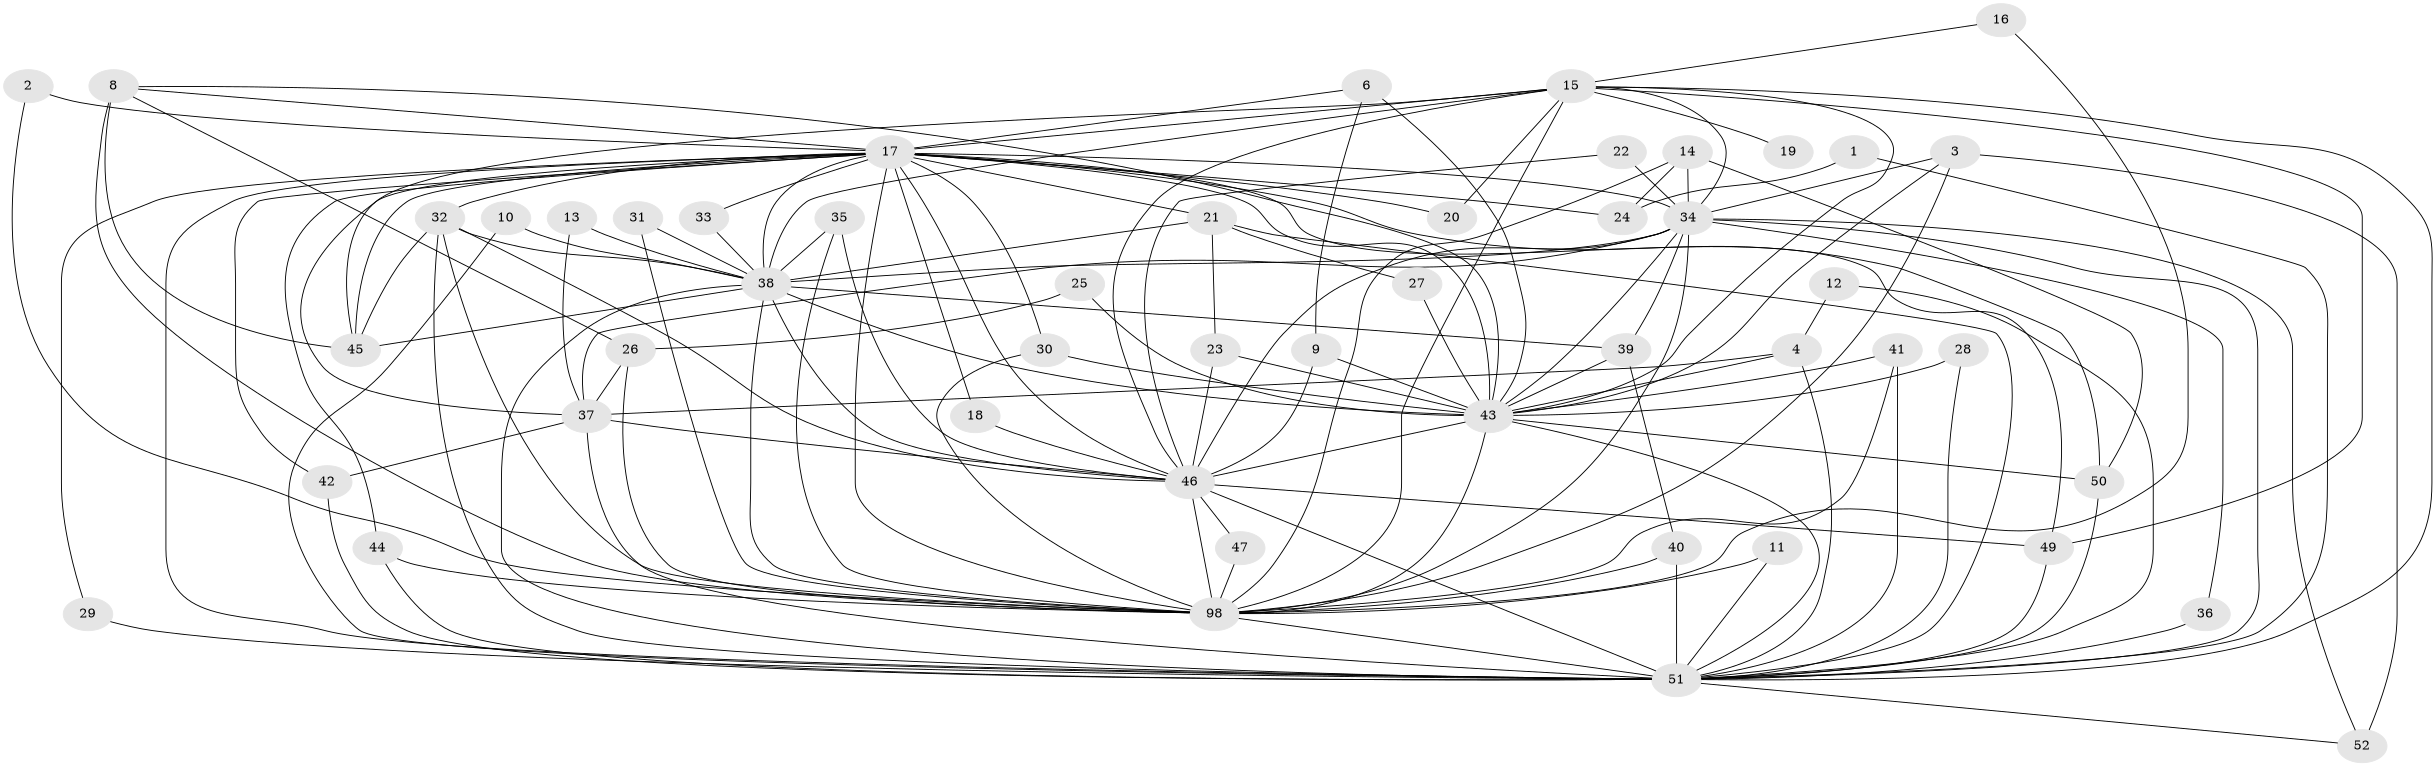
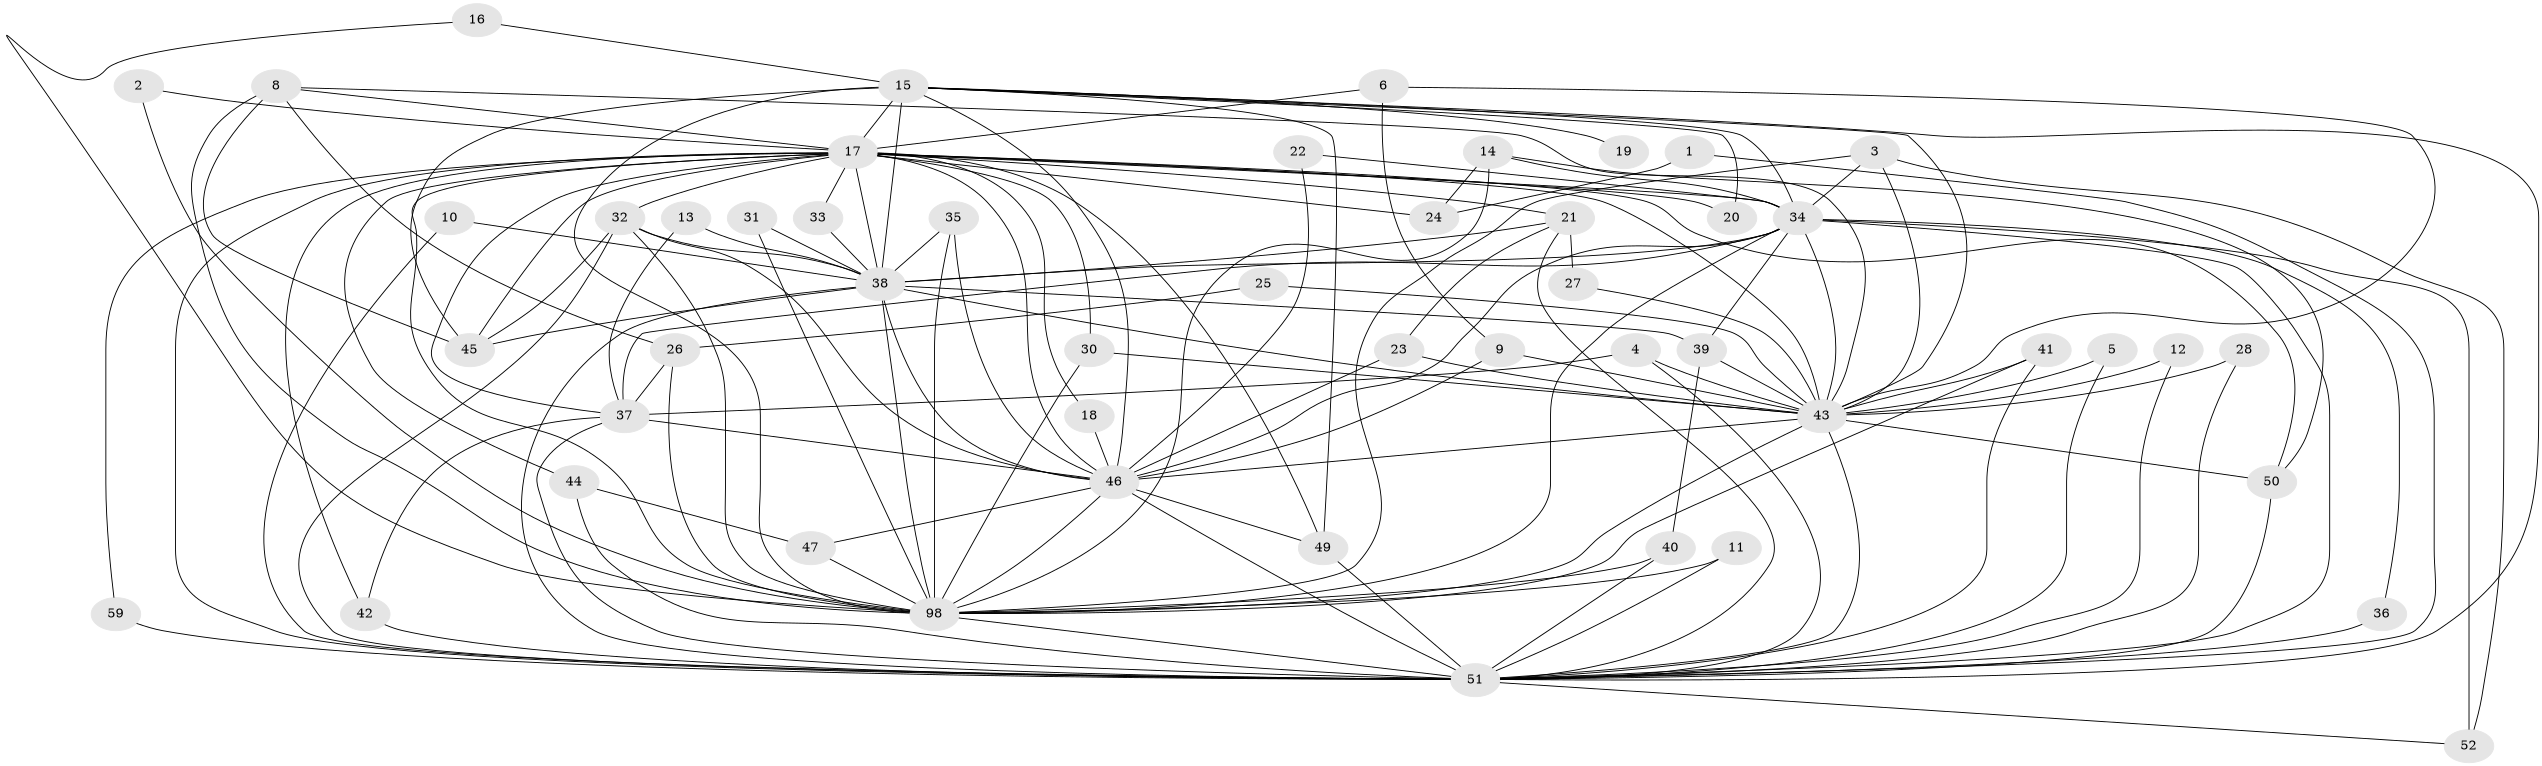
edge "12" -- "4": now "12" -- "43"
node "5": added
edge "44" -- "98": now "44" -- "47"
node "29": label "29" -> "59"
